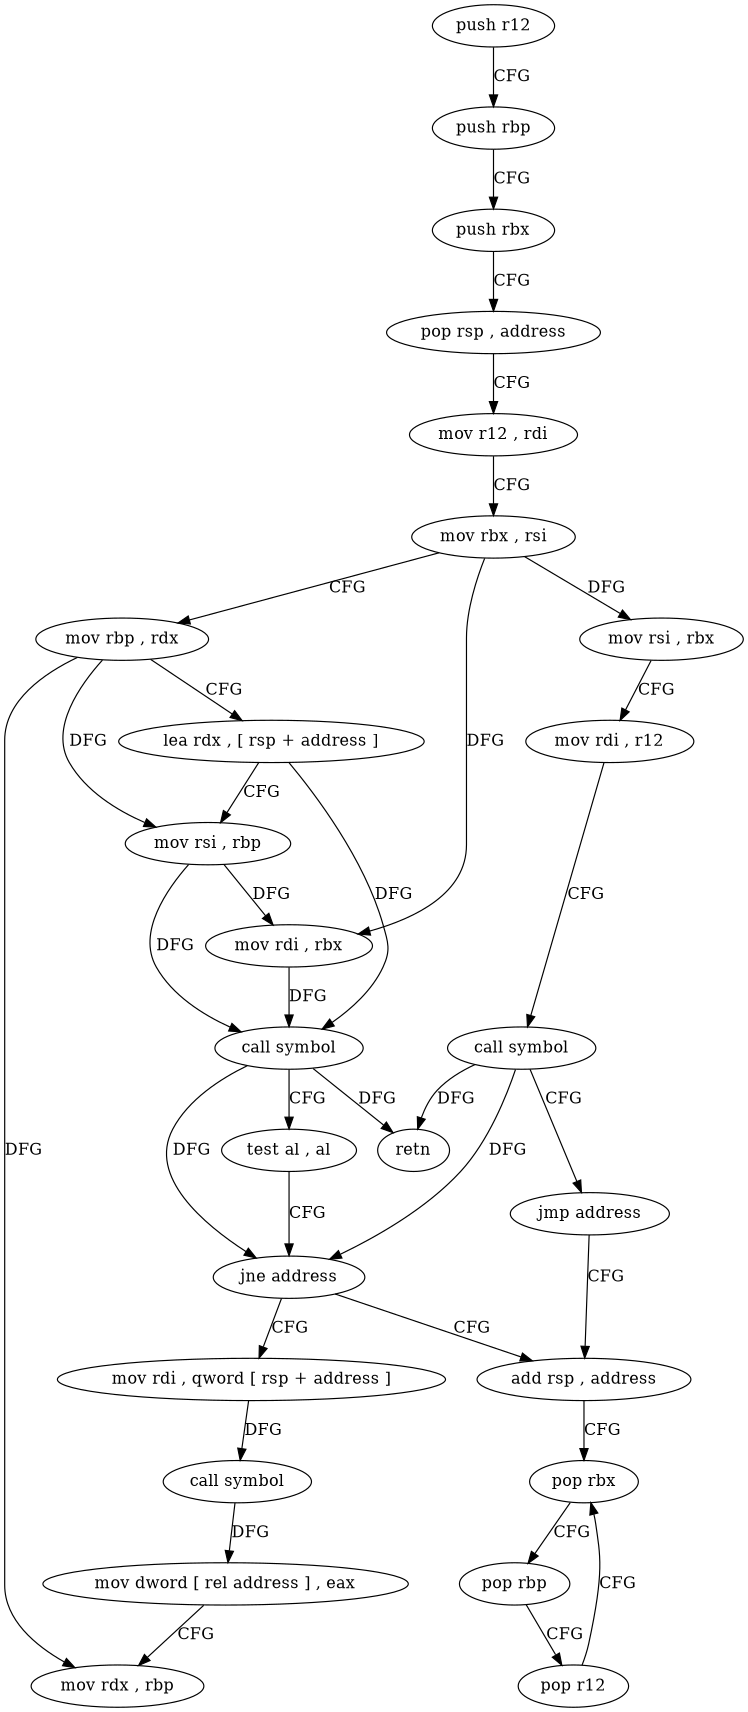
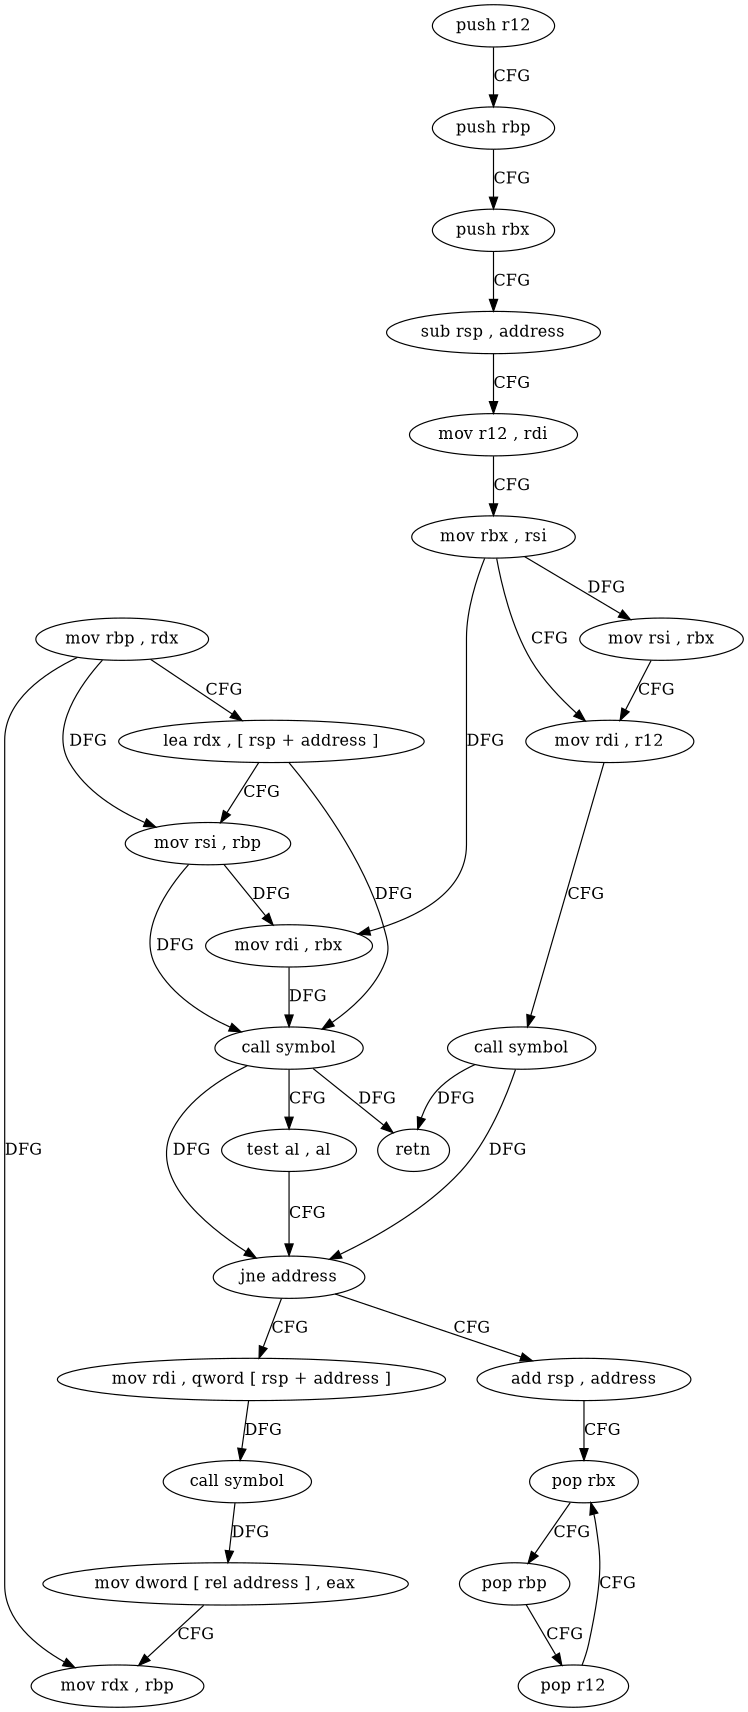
node "pop rsp , address": label "pop rsp , address" -> "sub rsp , address"
edge "mov rbx , rsi" -> "mov rbp , rdx": now "mov rbx , rsi" -> "mov rdi , r12"
node "jmp address": removed
